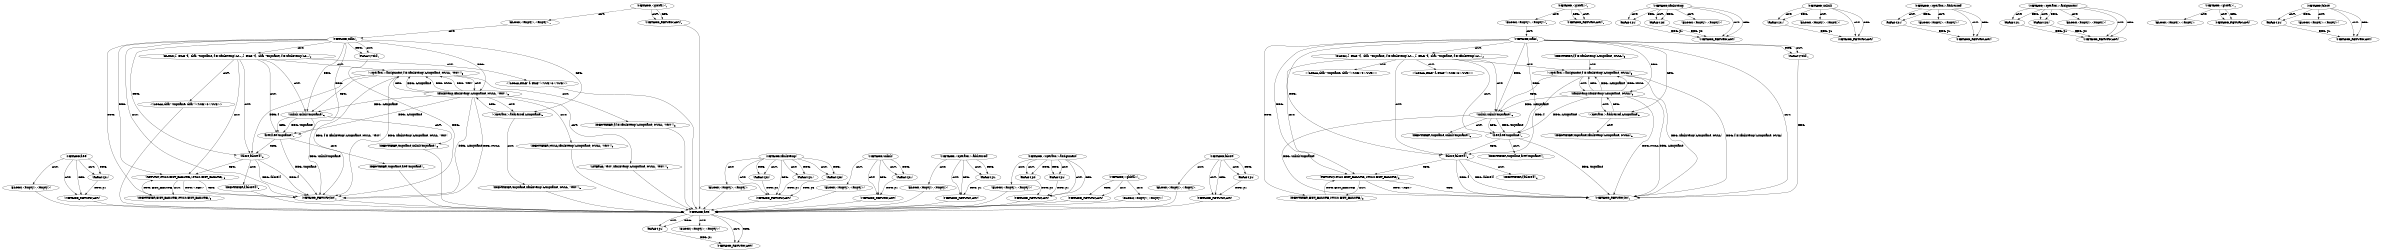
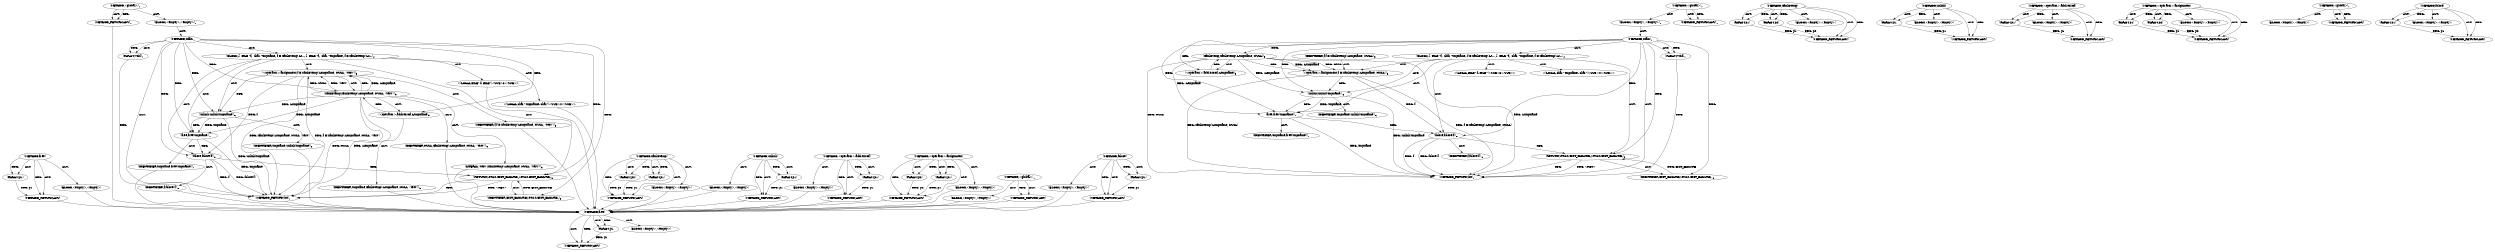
edge "(<operator>.assignment,f = xfmkstemp(&tmpname, NULL))" -> "(xfmkstemp,xfmkstemp(&tmpname, NULL))": removed, label "AST:"
node "(IDENTIFIER,tmpname,xfmkstemp(&tmpname, NULL))": removed
node "(PARAM,p3)": removed
